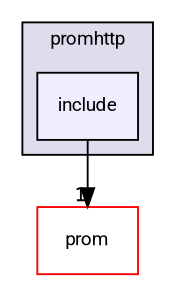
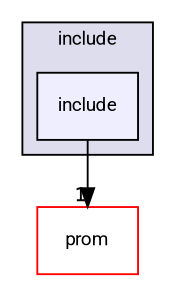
cluster "promhttp": label "promhttp" -> "include"
